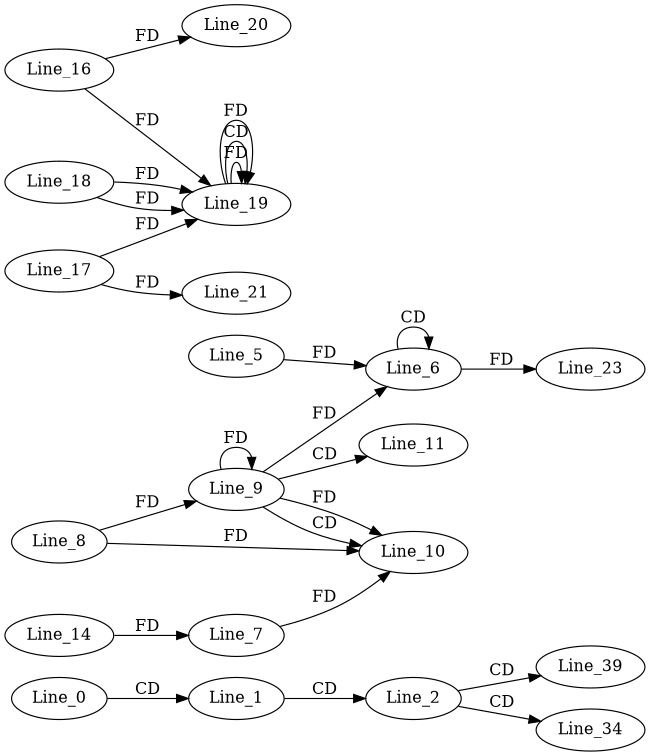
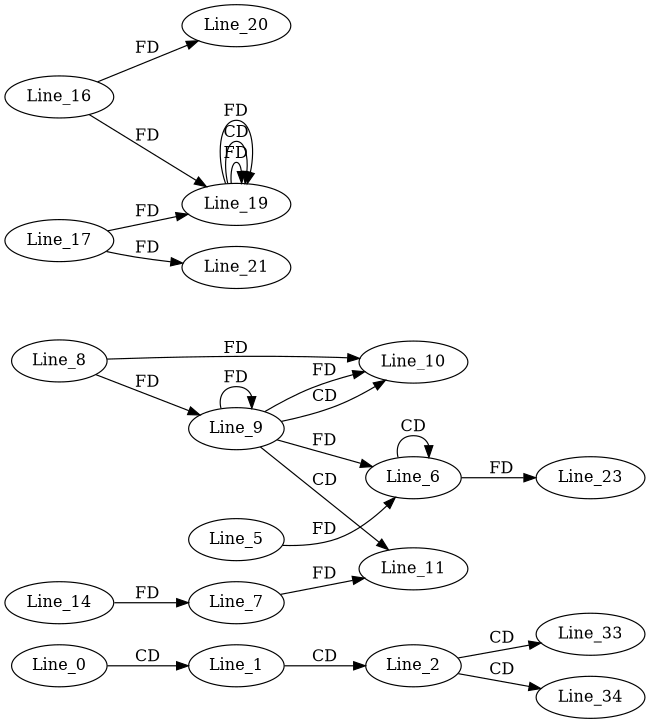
node "Line_18": removed
edge "Line_7" -> "Line_10": now "Line_7" -> "Line_11"
node "Line_39": label "Line_39" -> "Line_33"
